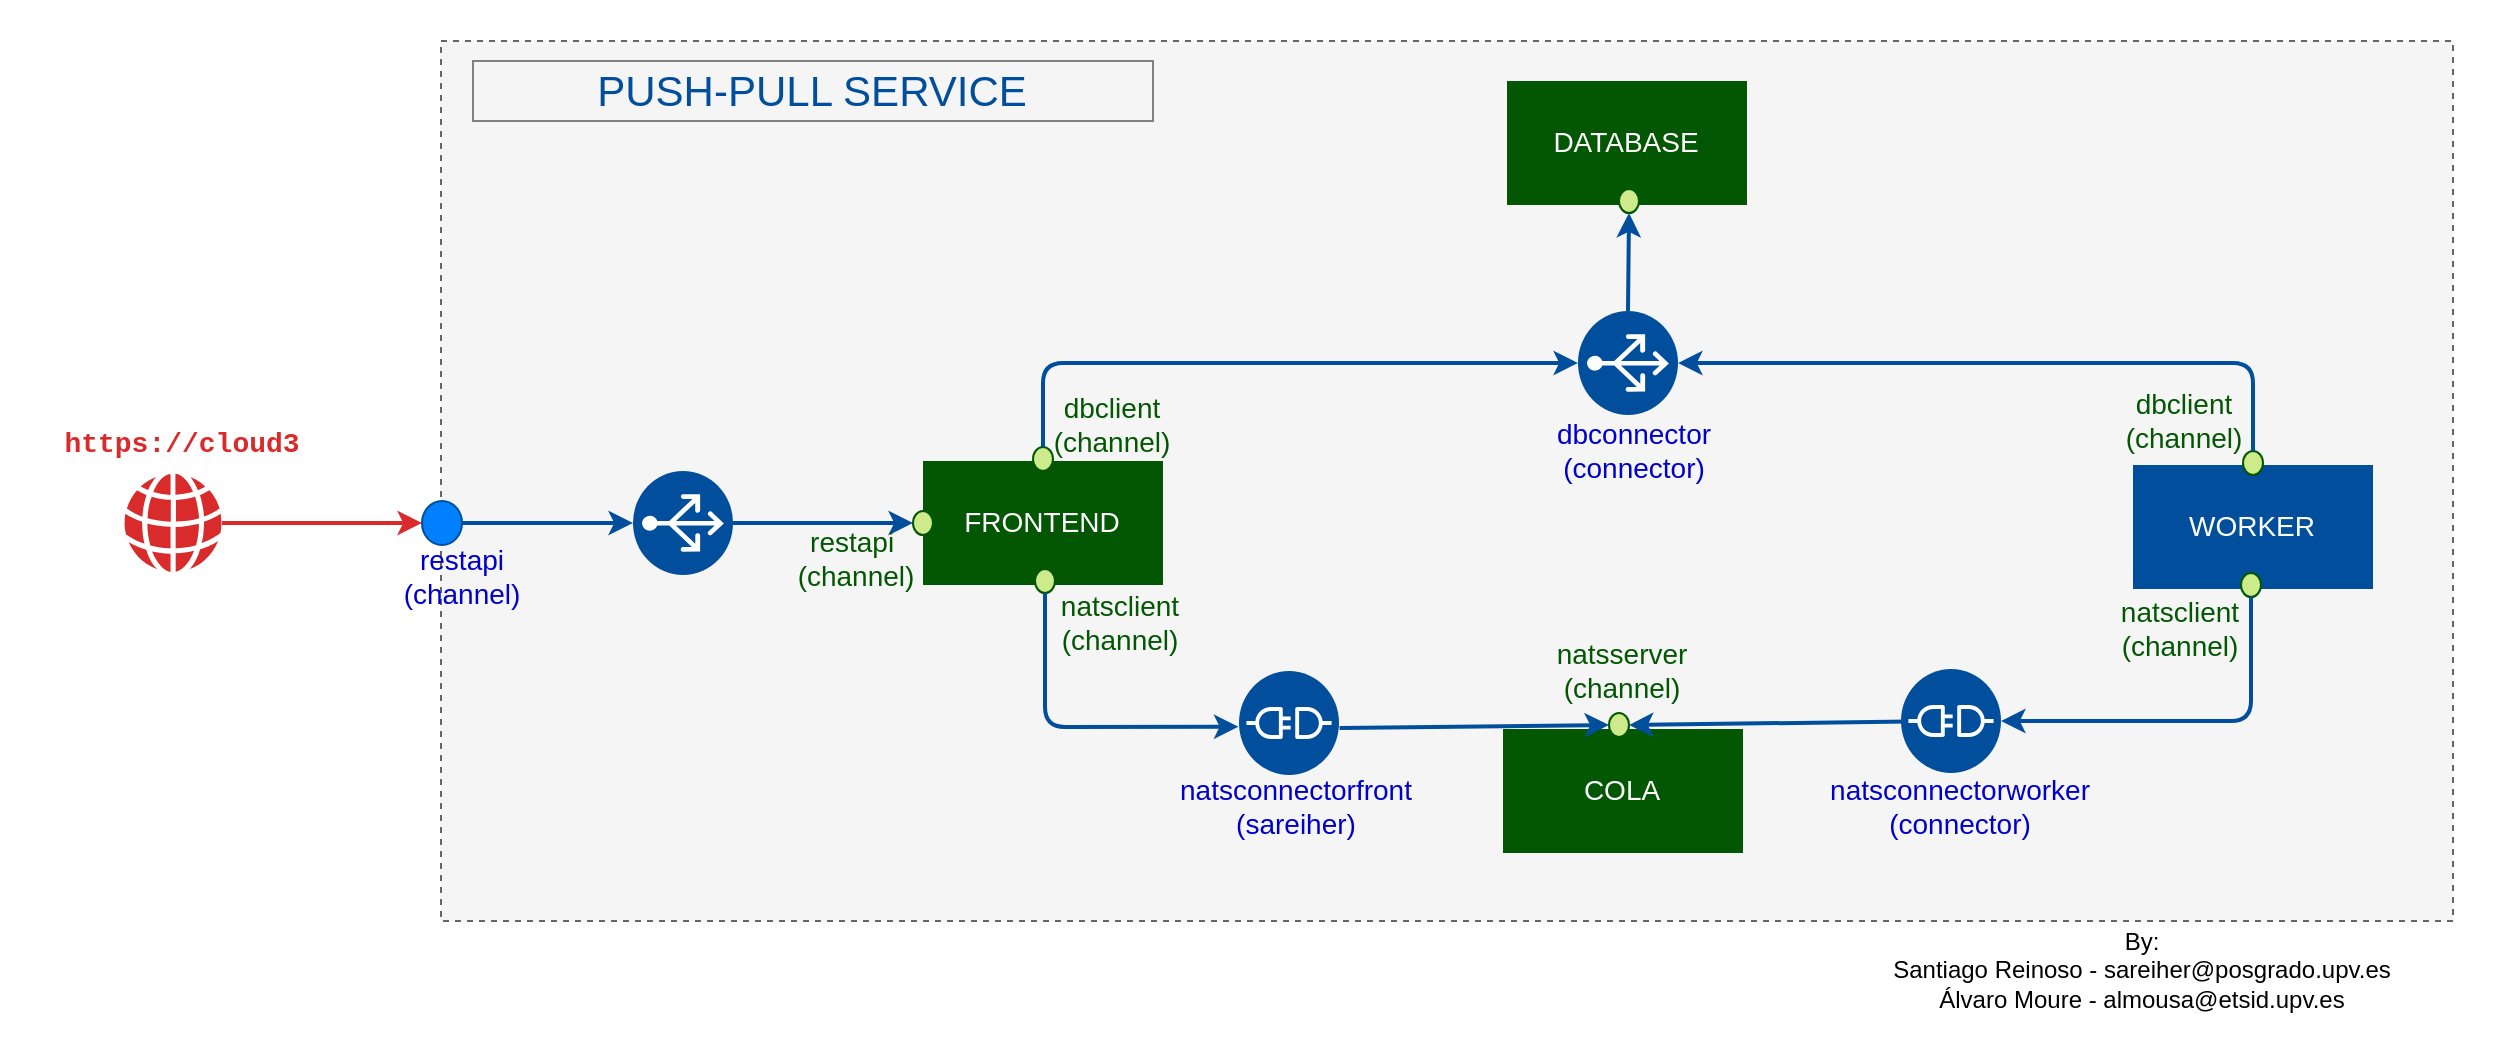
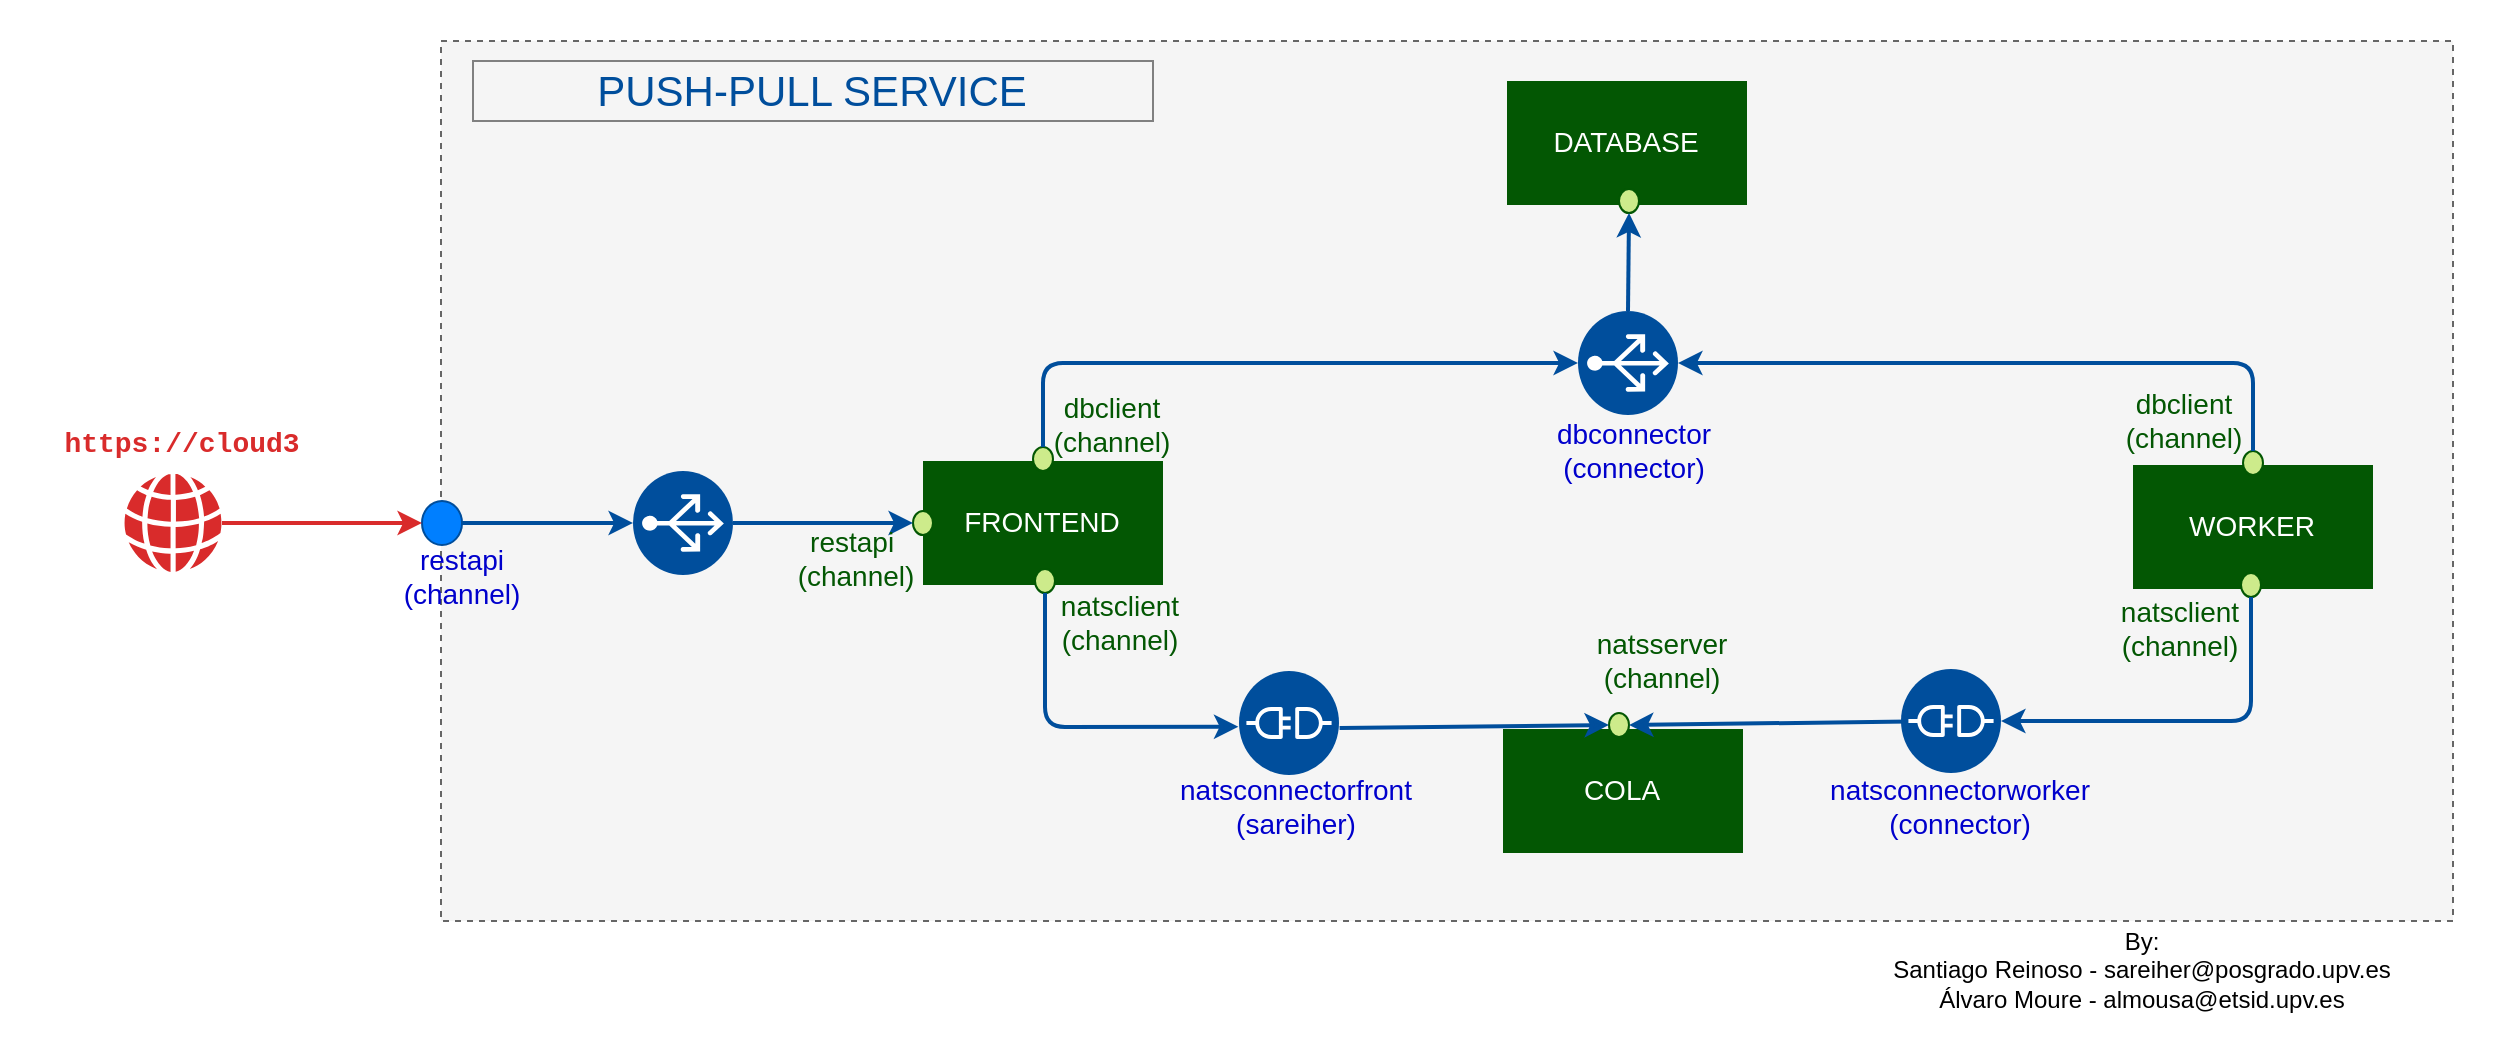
node "WORKER": fillcolor #004e9c -> #035703
node "natsserver (channel)": moved (1623, 671) -> (1663, 661)
